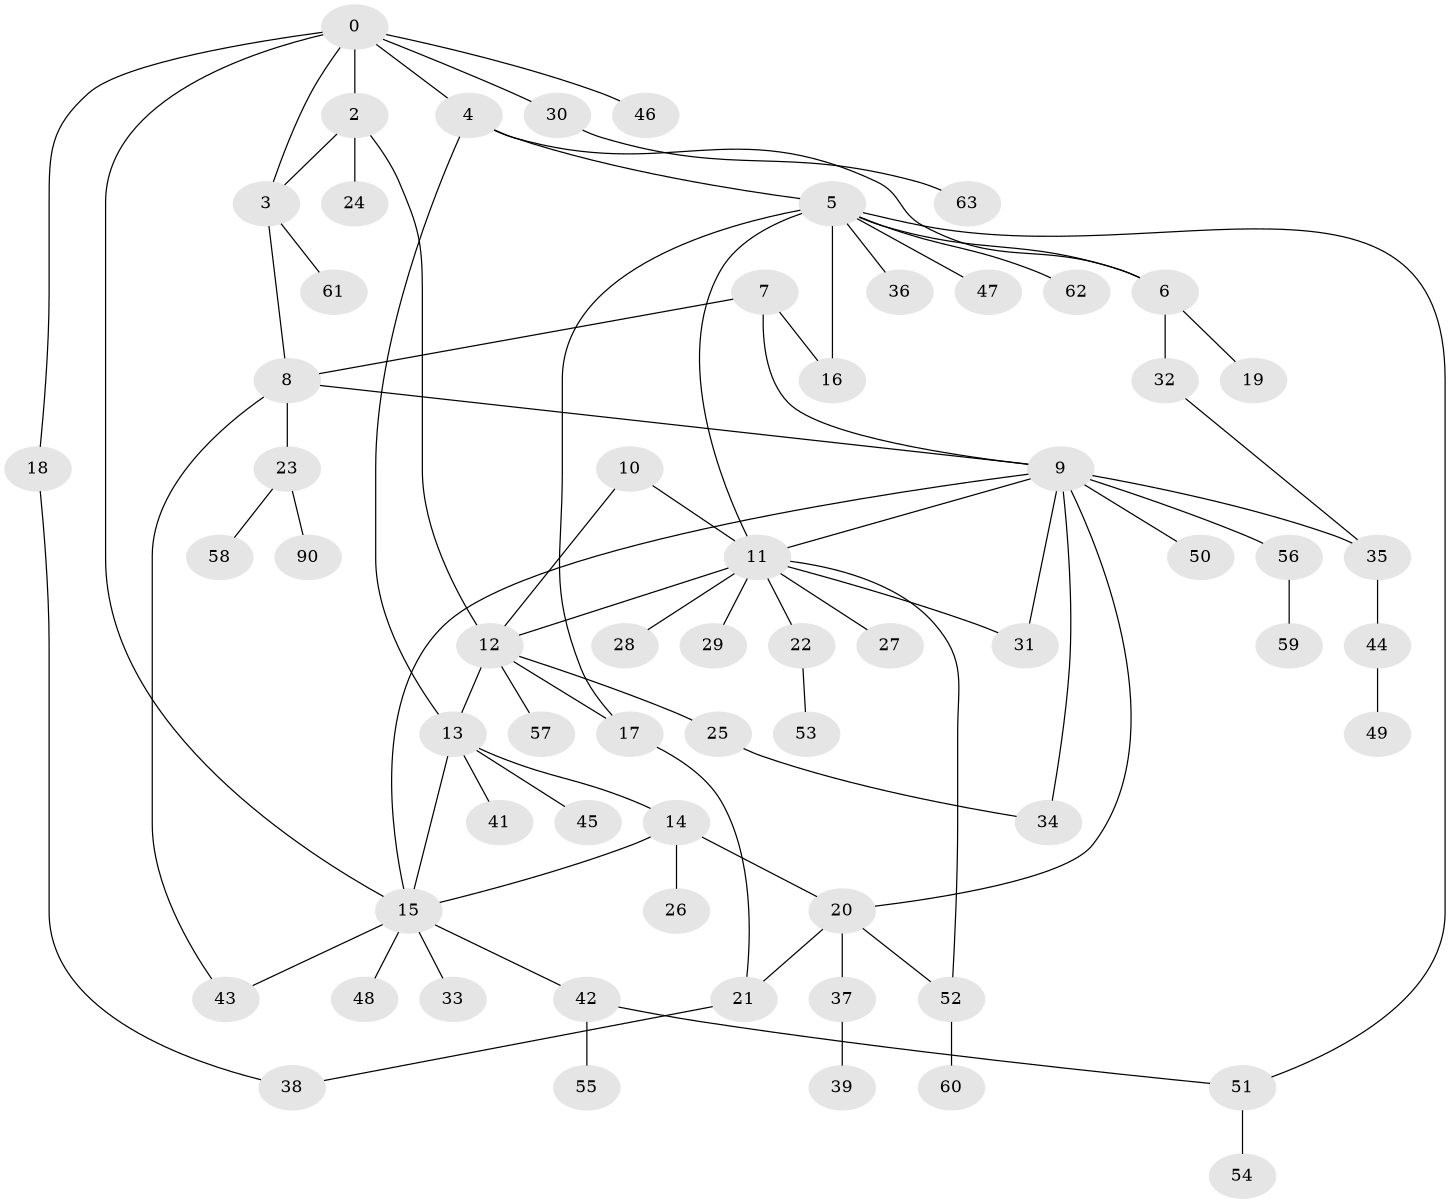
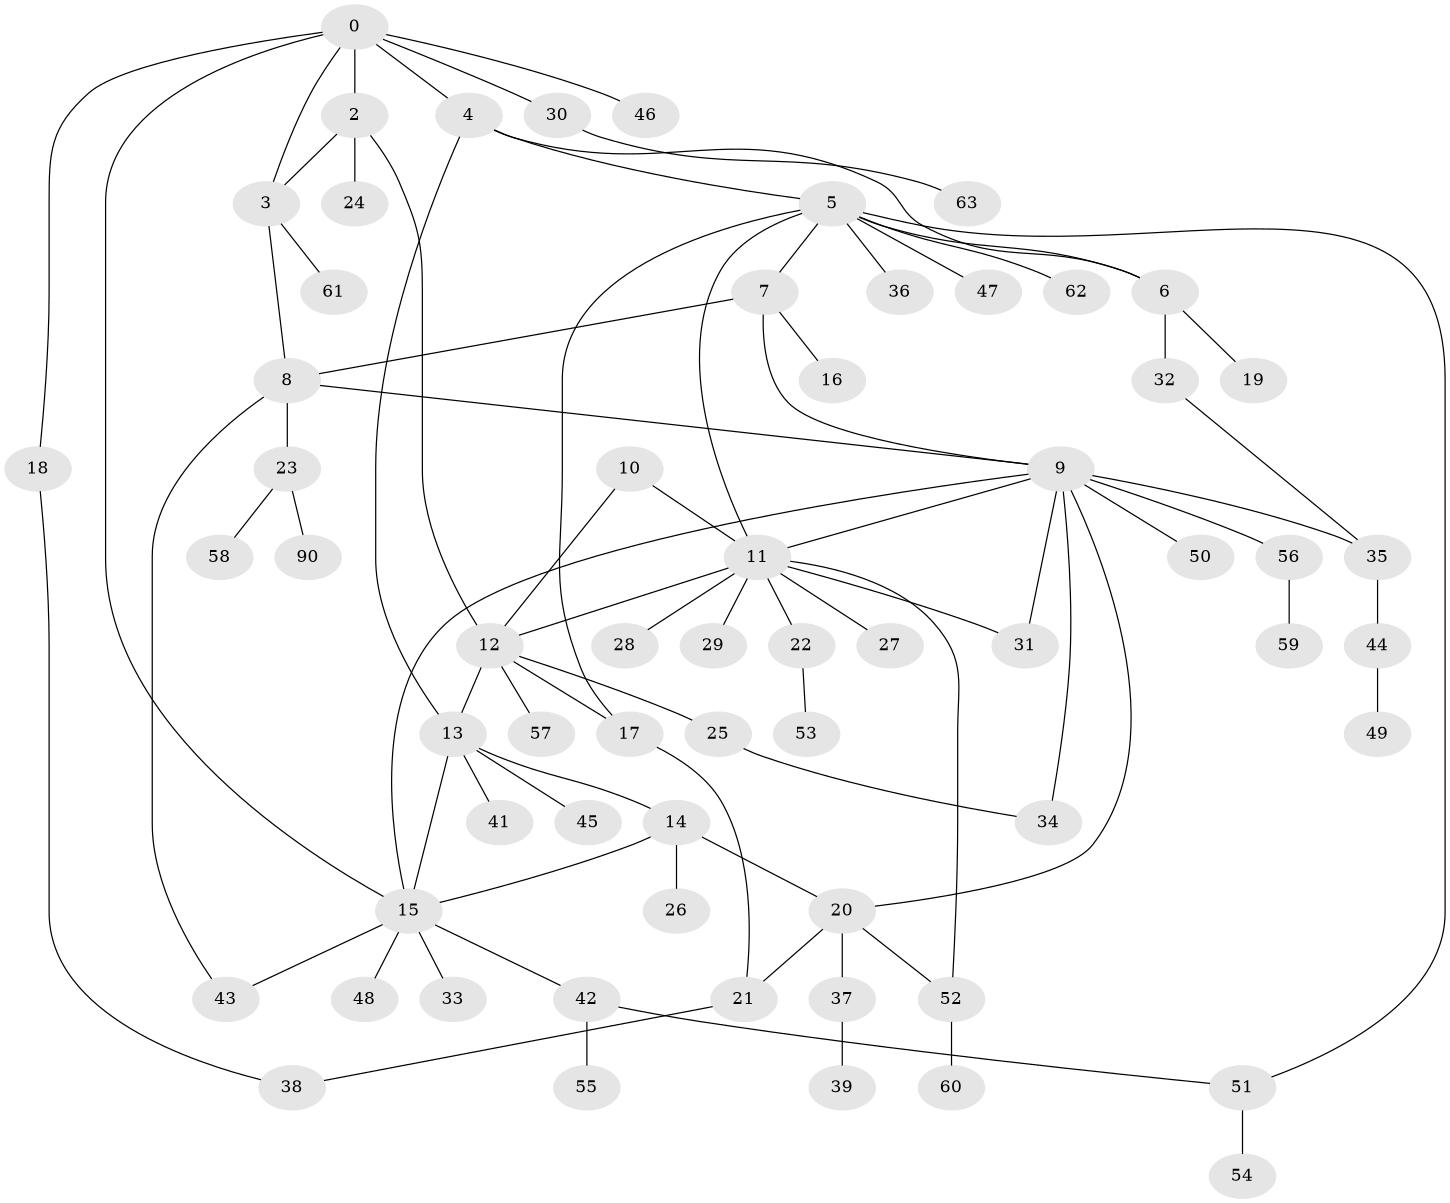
edge "5" -- "16": now "5" -- "7"
